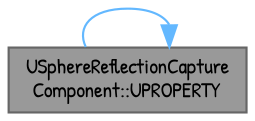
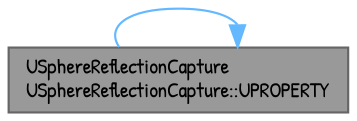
node "USphereReflectionCapture Component::UPROPERTY": label "USphereReflectionCapture Component::UPROPERTY" -> "USphereReflectionCapture USphereReflectionCapture::UPROPERTY"
